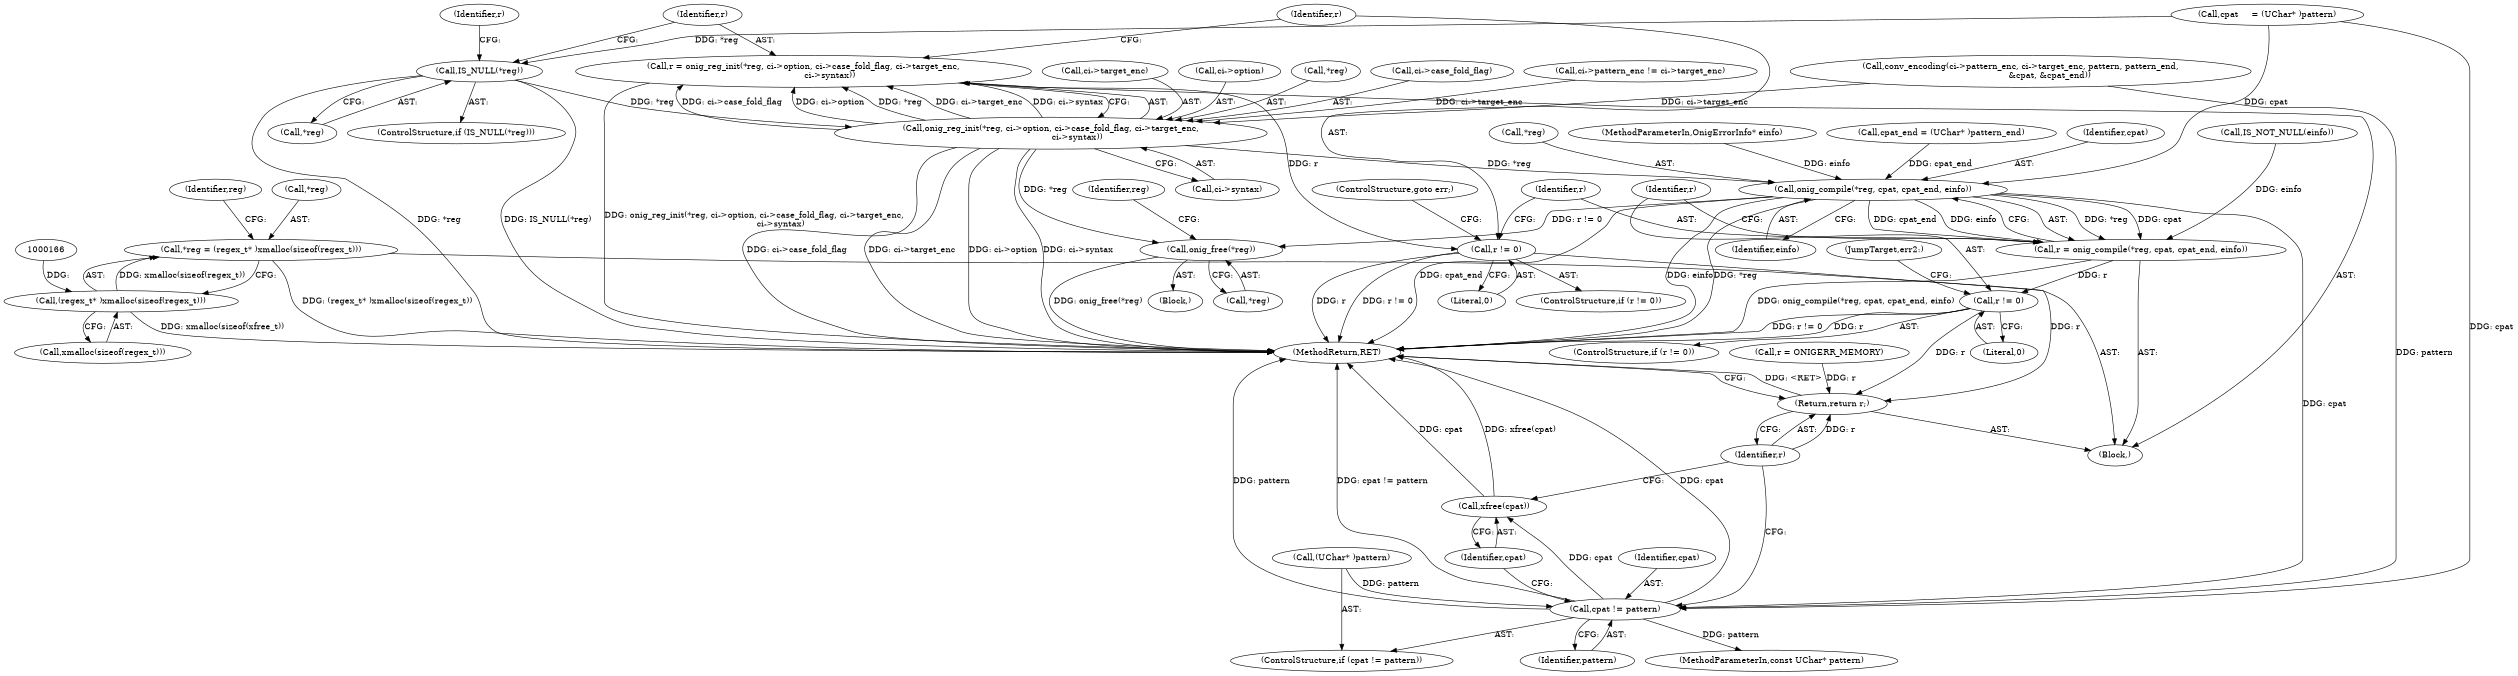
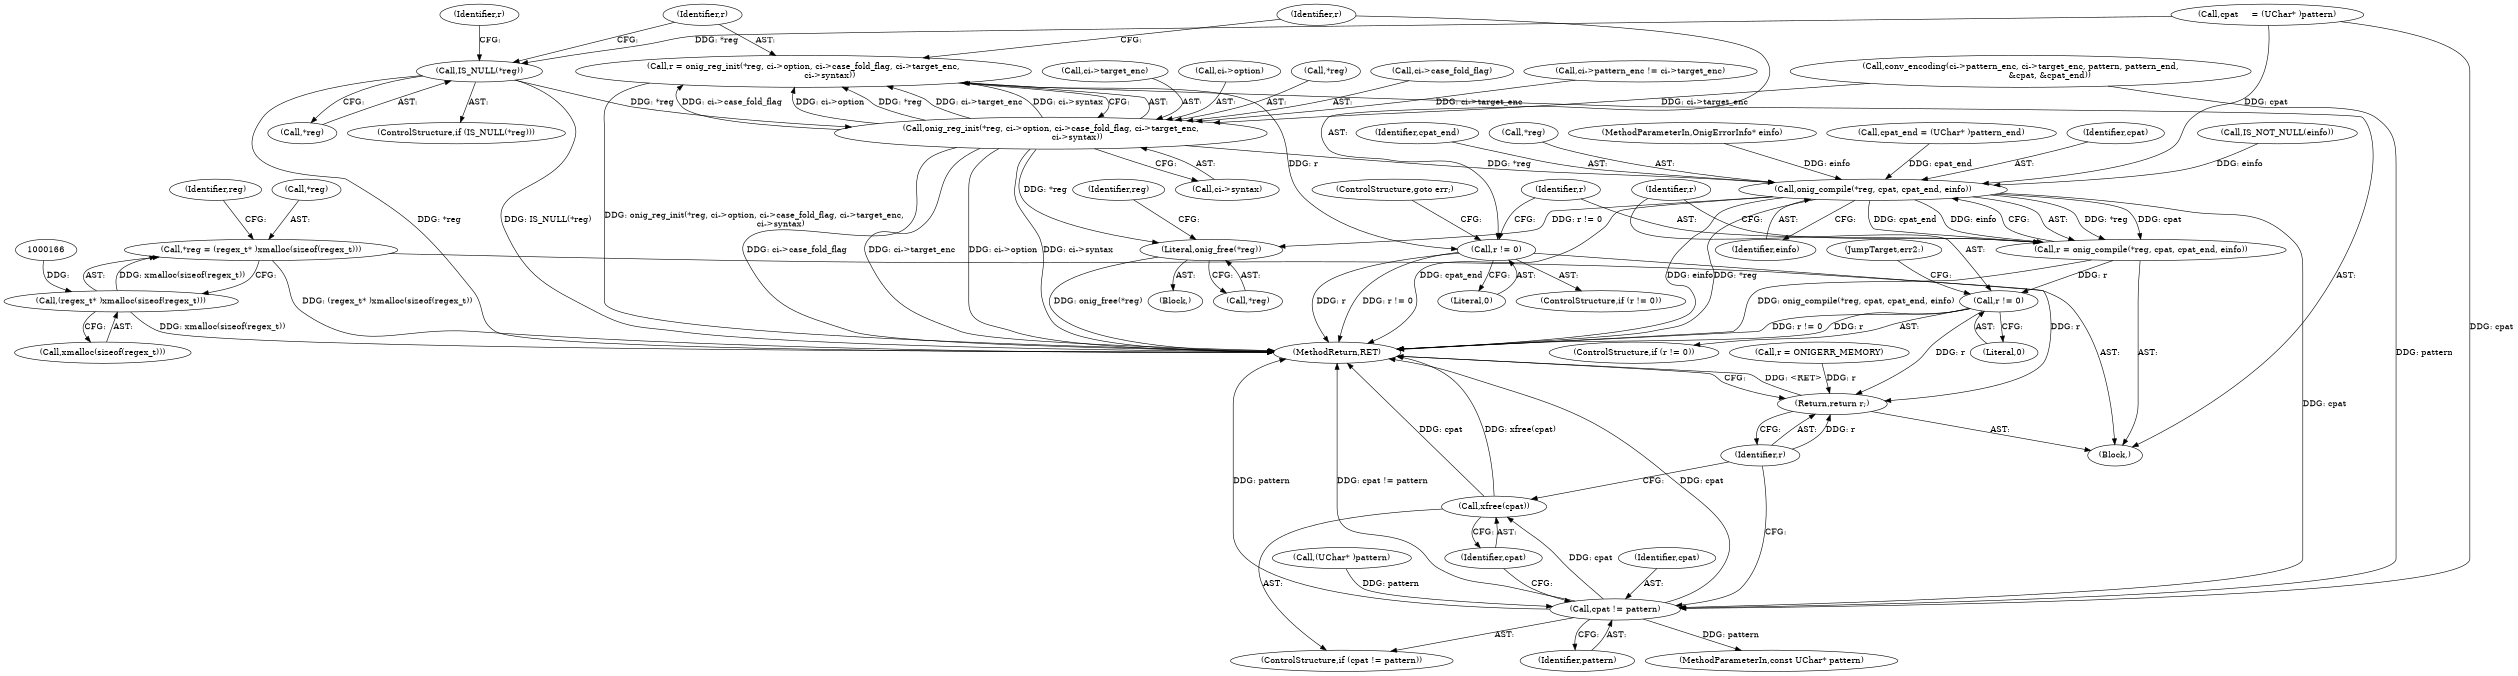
node "(Identifier,cpat_end)": added
edge "(Call,IS_NOT_NULL(einfo))" -> "(Call,r = onig_compile(*reg, cpat, cpat_end, einfo))": now "(Call,IS_NOT_NULL(einfo))" -> "(Call,onig_compile(*reg, cpat, cpat_end, einfo))"
node "(Call,onig_free(*reg))": label "(Call,onig_free(*reg))" -> "(Literal,onig_free(*reg))"
edge "(Call,(regex_t* )xmalloc(sizeof(regex_t)))" -> "(MethodReturn,RET)": label "DDG: xmalloc(sizeof(xfree_t))" -> "DDG: xmalloc(sizeof(regex_t))"
edge "(Call,(UChar* )pattern)" -> "(ControlStructure,if (cpat != pattern))": now "(Call,xfree(cpat))" -> "(ControlStructure,if (cpat != pattern))"
